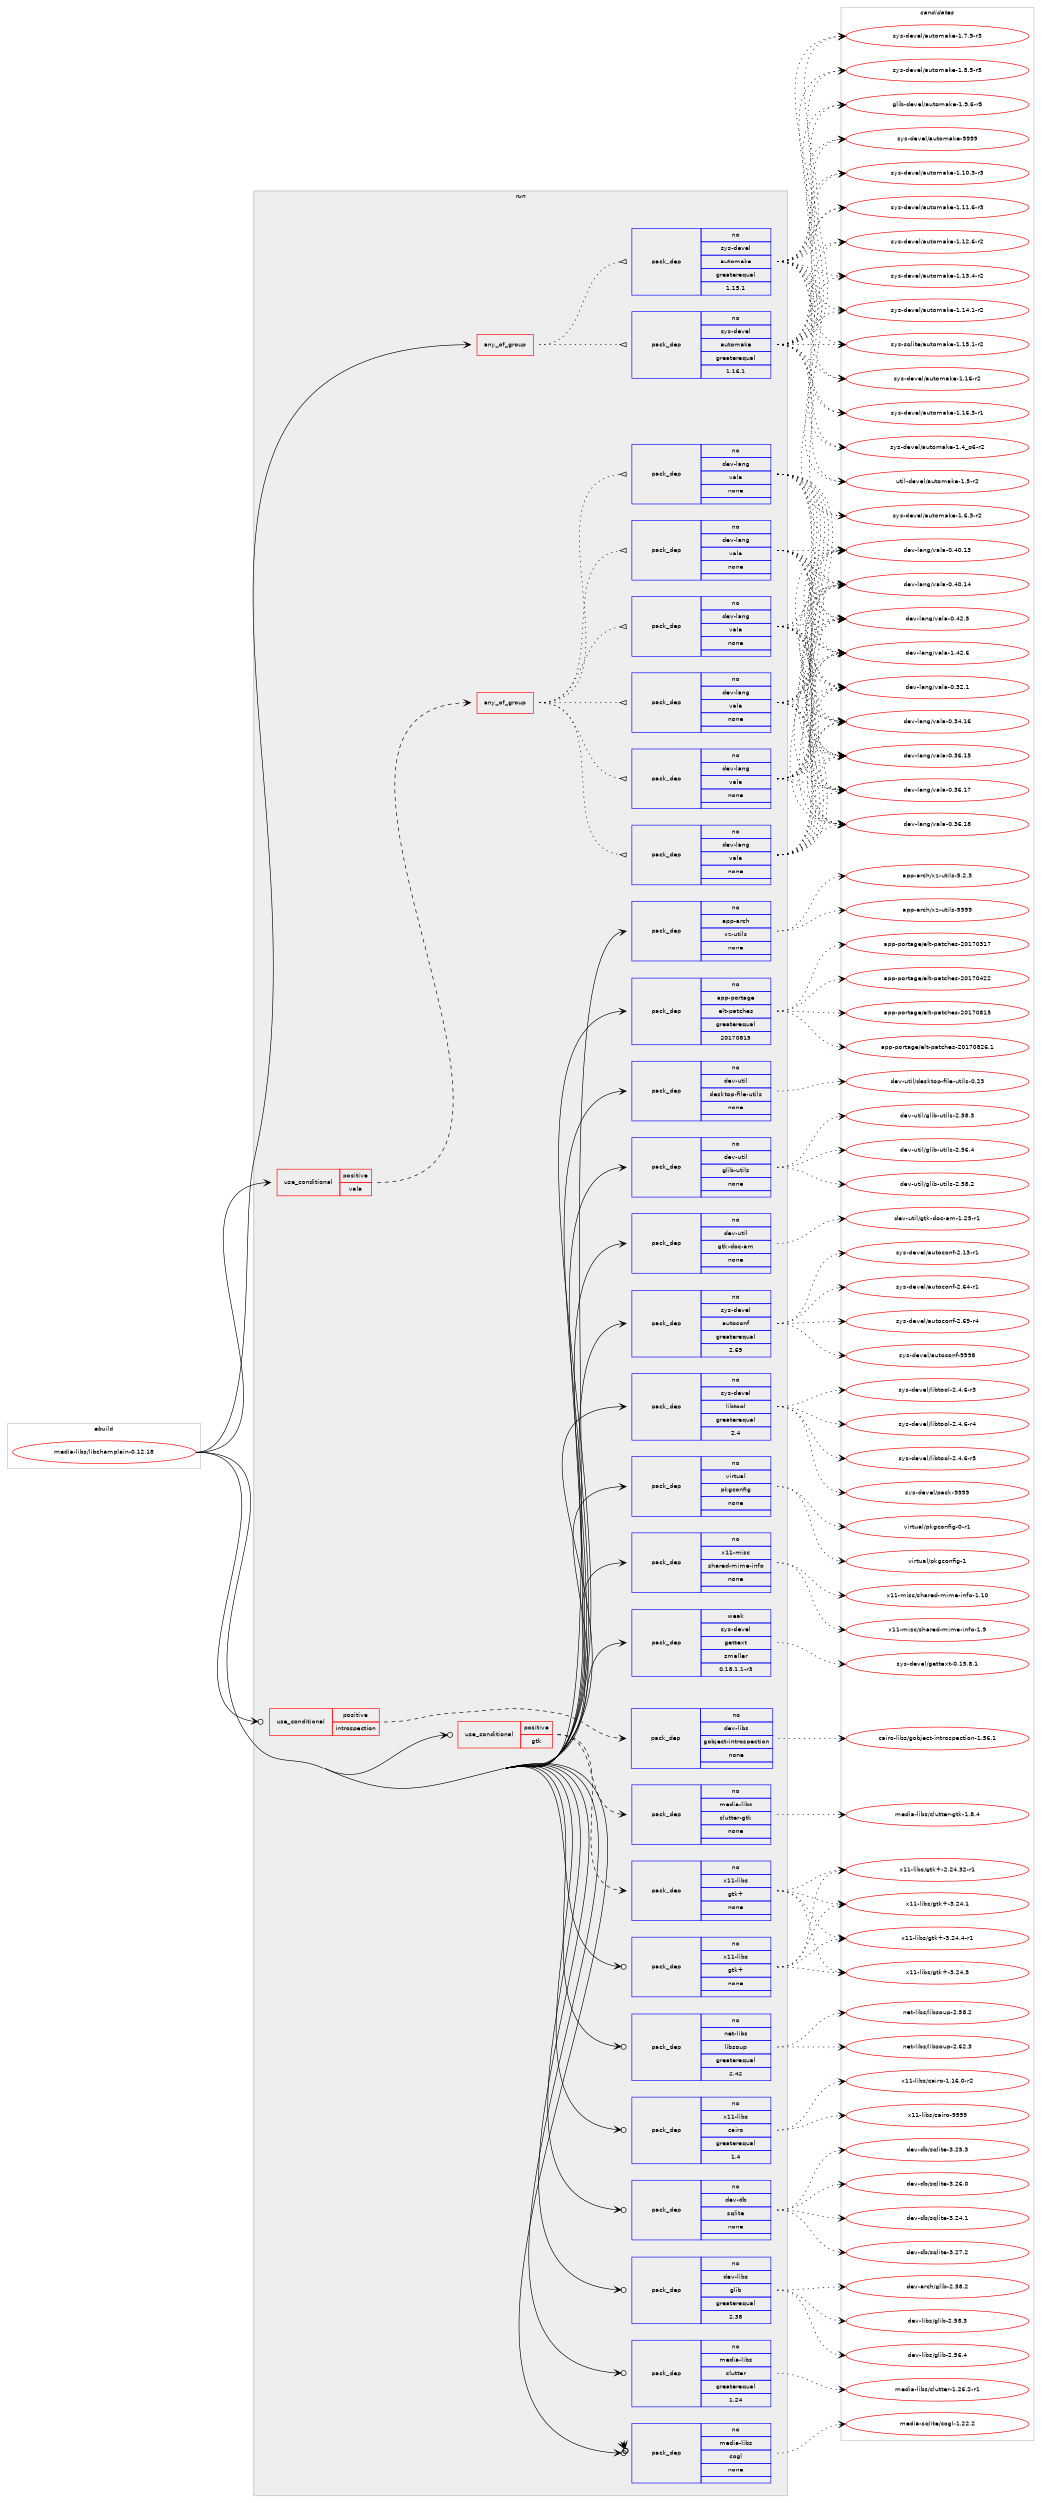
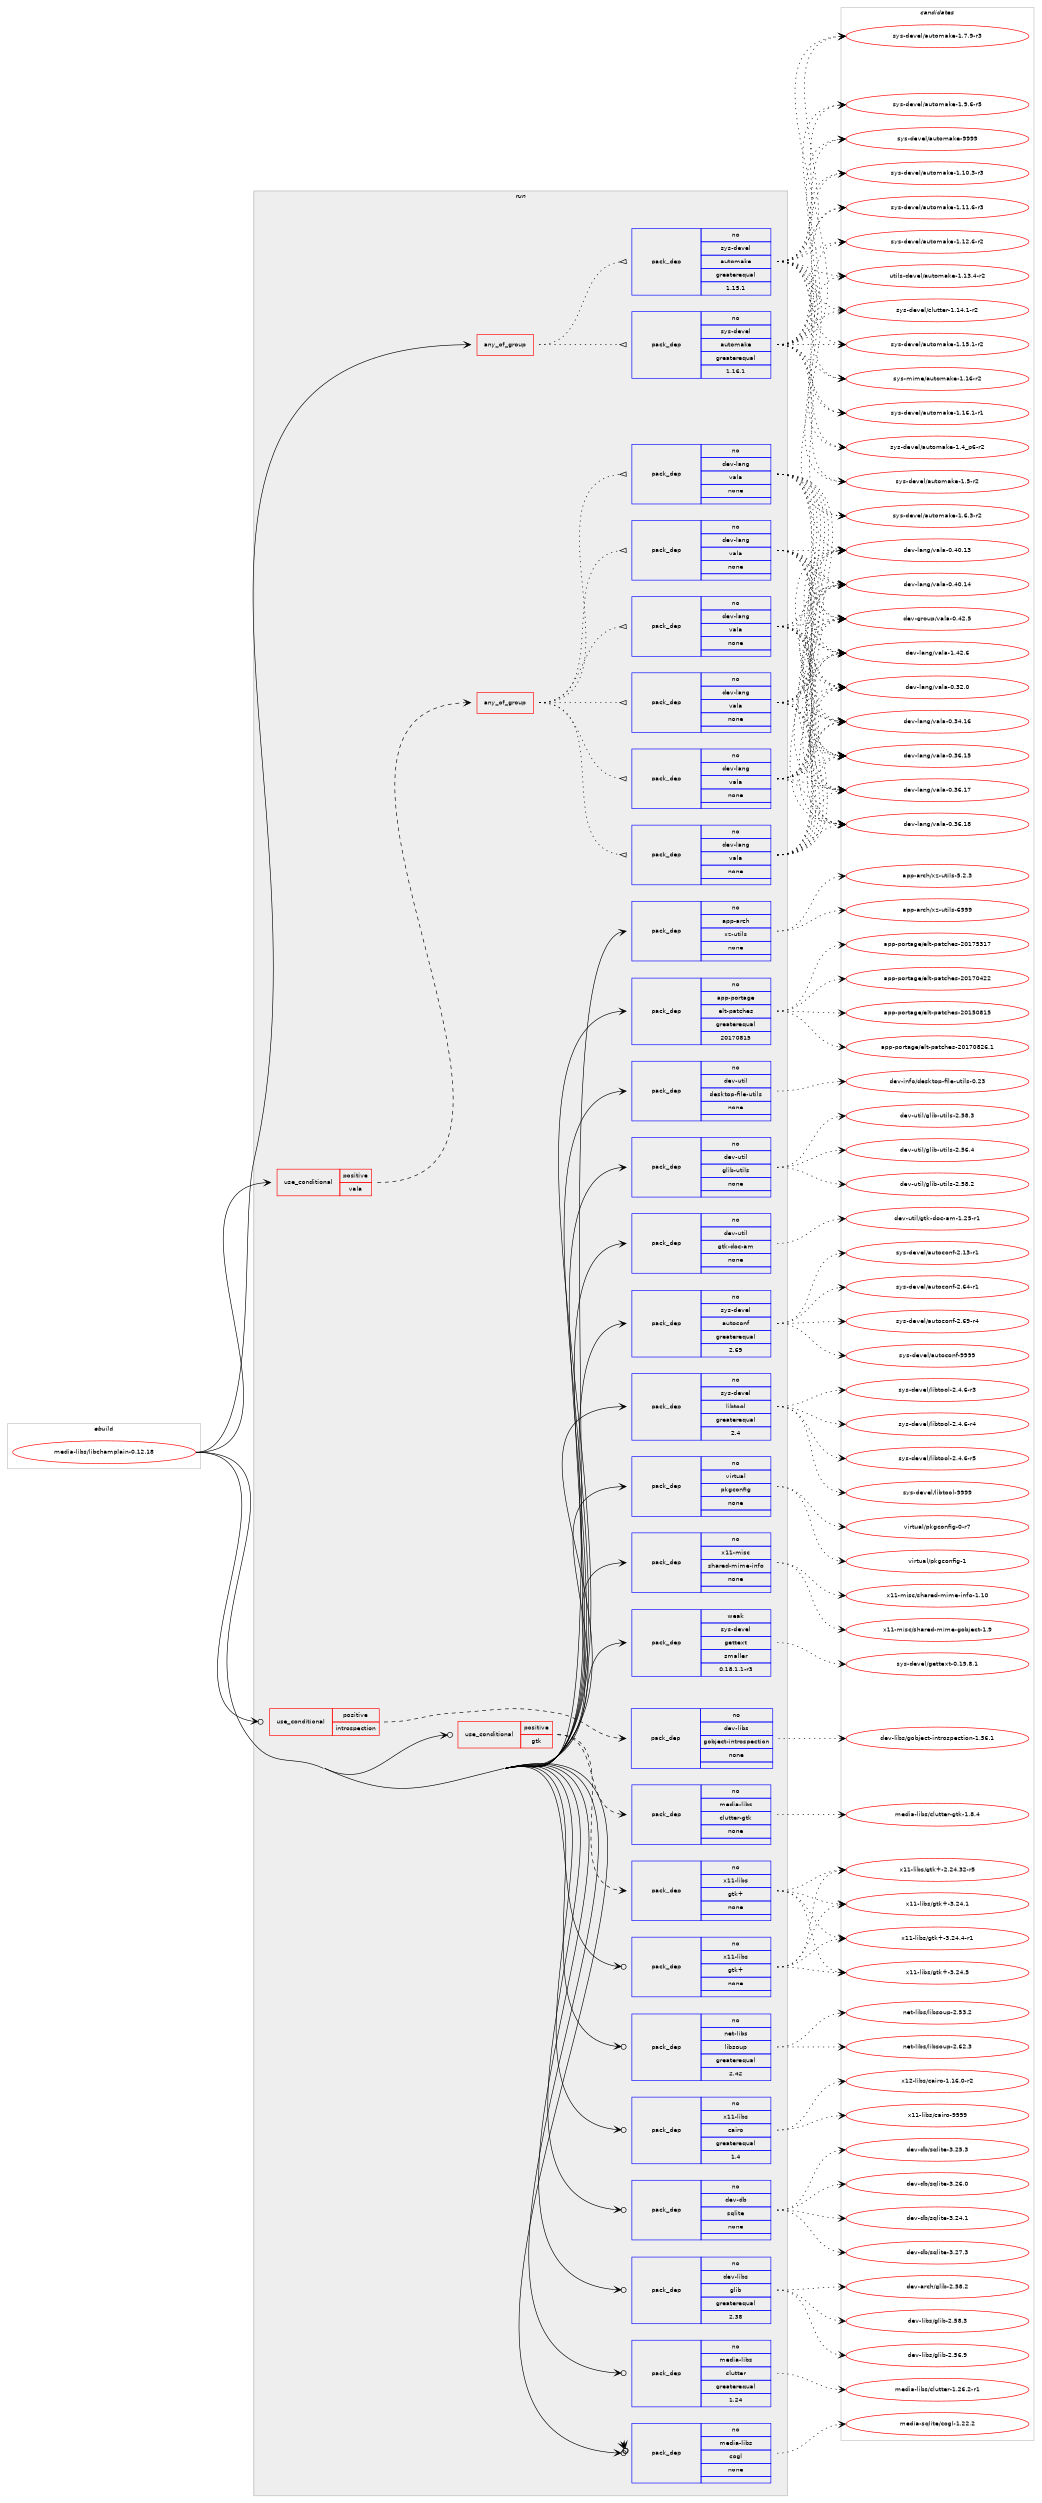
node "sys-devel/automake-1.8.5-r5": removed
node "glib-devel/automake-1.9.6-r5": label "glib-devel/automake-1.9.6-r5" -> "sys-devel/automake-1.9.6-r5"
node "sys-devel/automake-1.13.4-r2": label "sys-devel/automake-1.13.4-r2" -> "utils-devel/automake-1.13.4-r2"
node "sys-devel/automake-1.14.1-r2": label "sys-devel/automake-1.14.1-r2" -> "sys-devel/clutter-1.14.1-r2"
node "sys-sqlite/automake-1.15.1-r2": label "sys-sqlite/automake-1.15.1-r2" -> "sys-devel/automake-1.15.1-r2"
node "sys-devel/automake-1.16-r2": label "sys-devel/automake-1.16-r2" -> "sys-mime/automake-1.16-r2"
node "sys-devel/automake-1.16.3-r1": label "sys-devel/automake-1.16.3-r1" -> "sys-devel/automake-1.16.1-r1"
node "util-devel/automake-1.5-r2": label "util-devel/automake-1.5-r2" -> "sys-devel/automake-1.5-r2"
node "dev-lang/vala-0.42.5": label "dev-lang/vala-0.42.5" -> "dev-group/vala-0.42.5"
node "dev-lang/vala-0.32.1": label "dev-lang/vala-0.32.1" -> "dev-lang/vala-0.32.0"
node "app-arch/xz-utils-9999": label "app-arch/xz-utils-9999" -> "app-arch/xz-utils-6999"
node "app-portage/elt-patches-20170317": label "app-portage/elt-patches-20170317" -> "app-portage/elt-patches-20175317"
node "app-portage/elt-patches-20170815": label "app-portage/elt-patches-20170815" -> "app-portage/elt-patches-20150815"
node "dev-util/desktop-file-utils-0.23": label "dev-util/desktop-file-utils-0.23" -> "dev-info/desktop-file-utils-0.23"
node "sys-devel/autoconf-9998": label "sys-devel/autoconf-9998" -> "sys-devel/autoconf-9999"
node "sys-devel/pack-9999": label "sys-devel/pack-9999" -> "sys-devel/libtool-9999"
node "virtual/pkgconfig-0-r1": label "virtual/pkgconfig-0-r1" -> "virtual/pkgconfig-0-r7"
node "x11-misc/shared-mime-info-1.9": label "x11-misc/shared-mime-info-1.9" -> "x11-misc/shared-mime-gobject-1.9"
node "cairo-libs/gobject-introspection-1.56.1": label "cairo-libs/gobject-introspection-1.56.1" -> "dev-libs/gobject-introspection-1.56.1"
node "x11-libs/gtk+-2.24.32-r1": label "x11-libs/gtk+-2.24.32-r1" -> "x11-libs/gtk+-2.24.32-r5"
node "net-libs/libsoup-2.58.2": label "net-libs/libsoup-2.58.2" -> "net-libs/libsoup-2.53.2"
node "x11-libs/cairo-1.16.0-r2": label "x11-libs/cairo-1.16.0-r2" -> "x12-libs/cairo-1.16.0-r2"
node "dev-db/sqlite-3.27.2": label "dev-db/sqlite-3.27.2" -> "dev-db/sqlite-3.27.3"
node "dev-libs/glib-2.56.4": label "dev-libs/glib-2.56.4" -> "dev-libs/glib-2.56.9"
